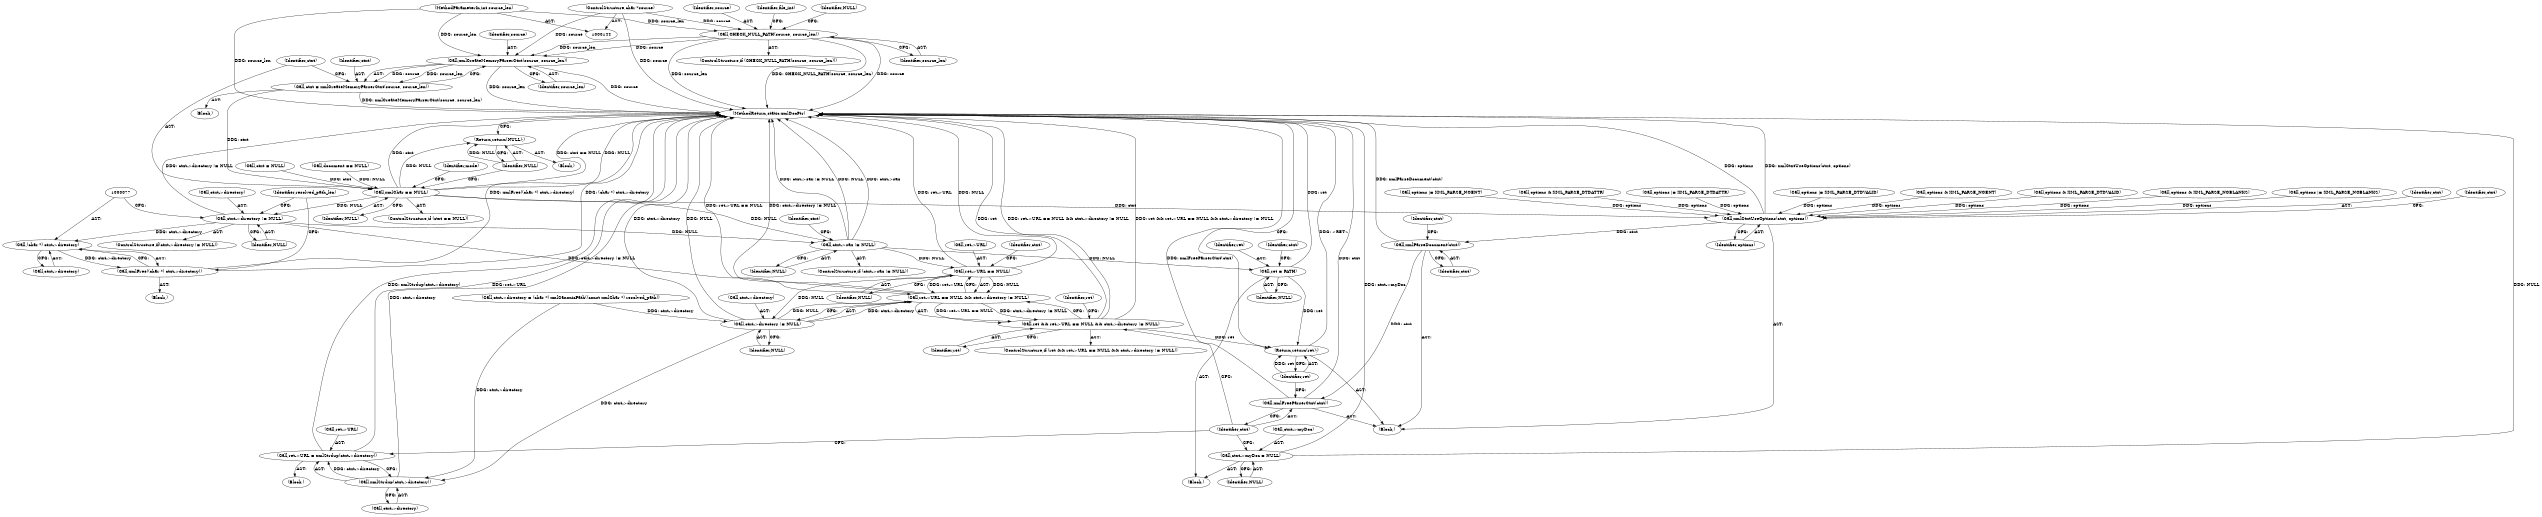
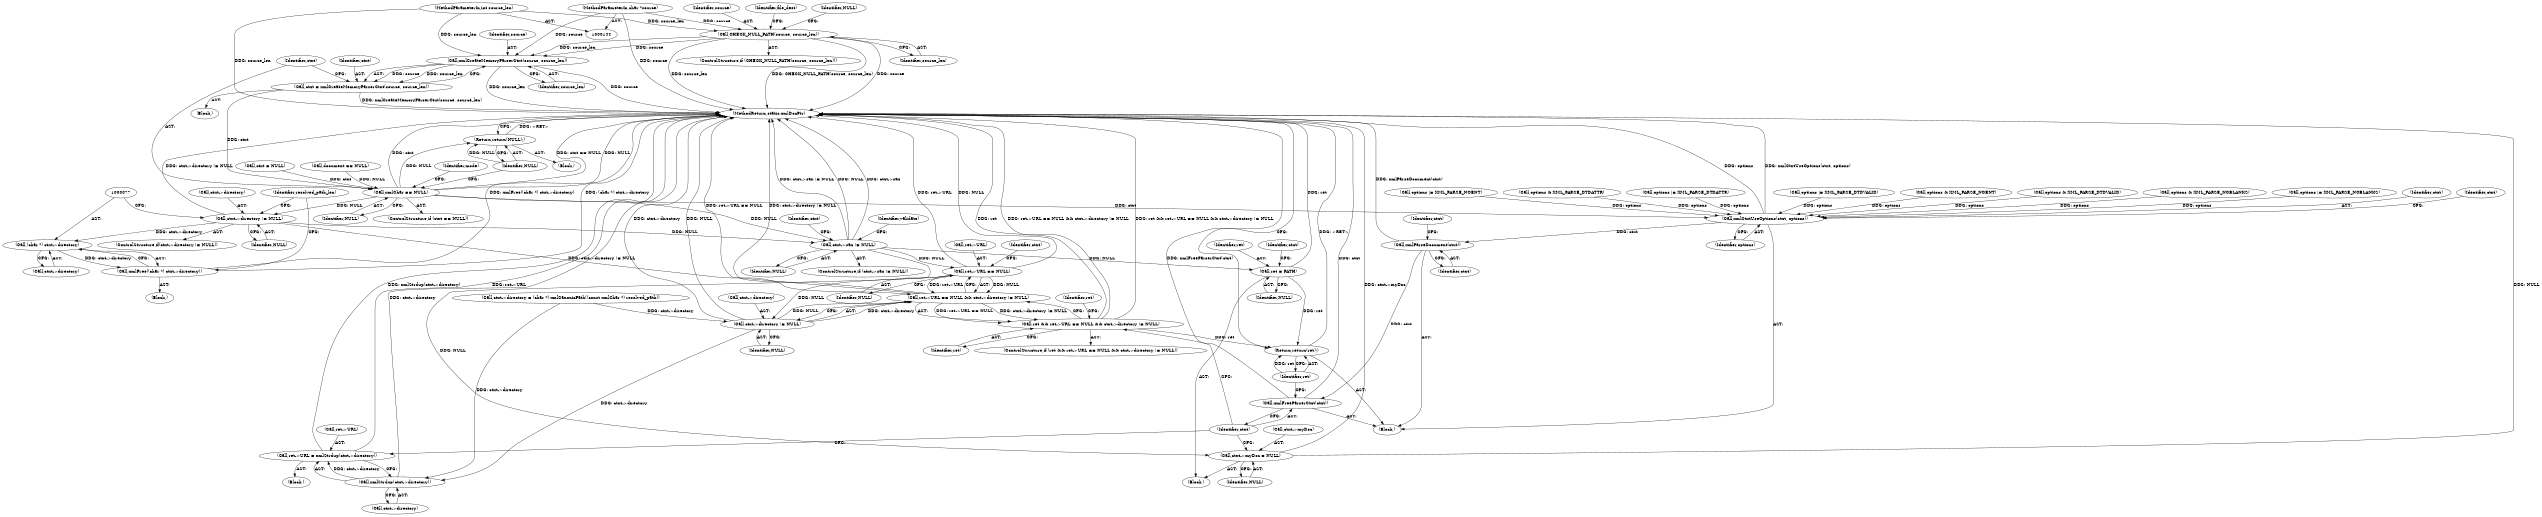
node "(ControlStructure,char *source)": label "(ControlStructure,char *source)" -> "(MethodParameterIn,char *source)"
node "(Identifier,file_int)": label "(Identifier,file_int)" -> "(Identifier,file_dest)"
edge "(Return,return(NULL);)" -> "(MethodReturn,static xmlDocPtr)": added, label "DDG: <RET>"
node "(Identifier,validate)": added
edge "(Call,ctxt->sax != NULL)" -> "(Call,ctxt->myDoc = NULL)": added, label "DDG: NULL"
